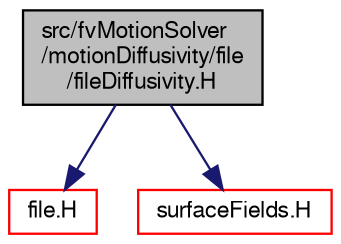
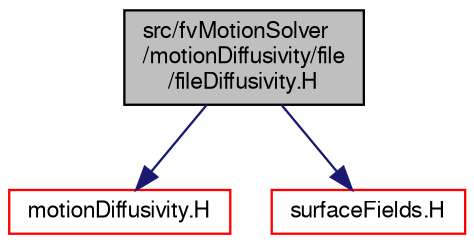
node "file.H": label "file.H" -> "motionDiffusivity.H"
